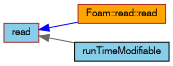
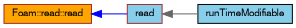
edge "Foam::read::read" -> "read": reversed
